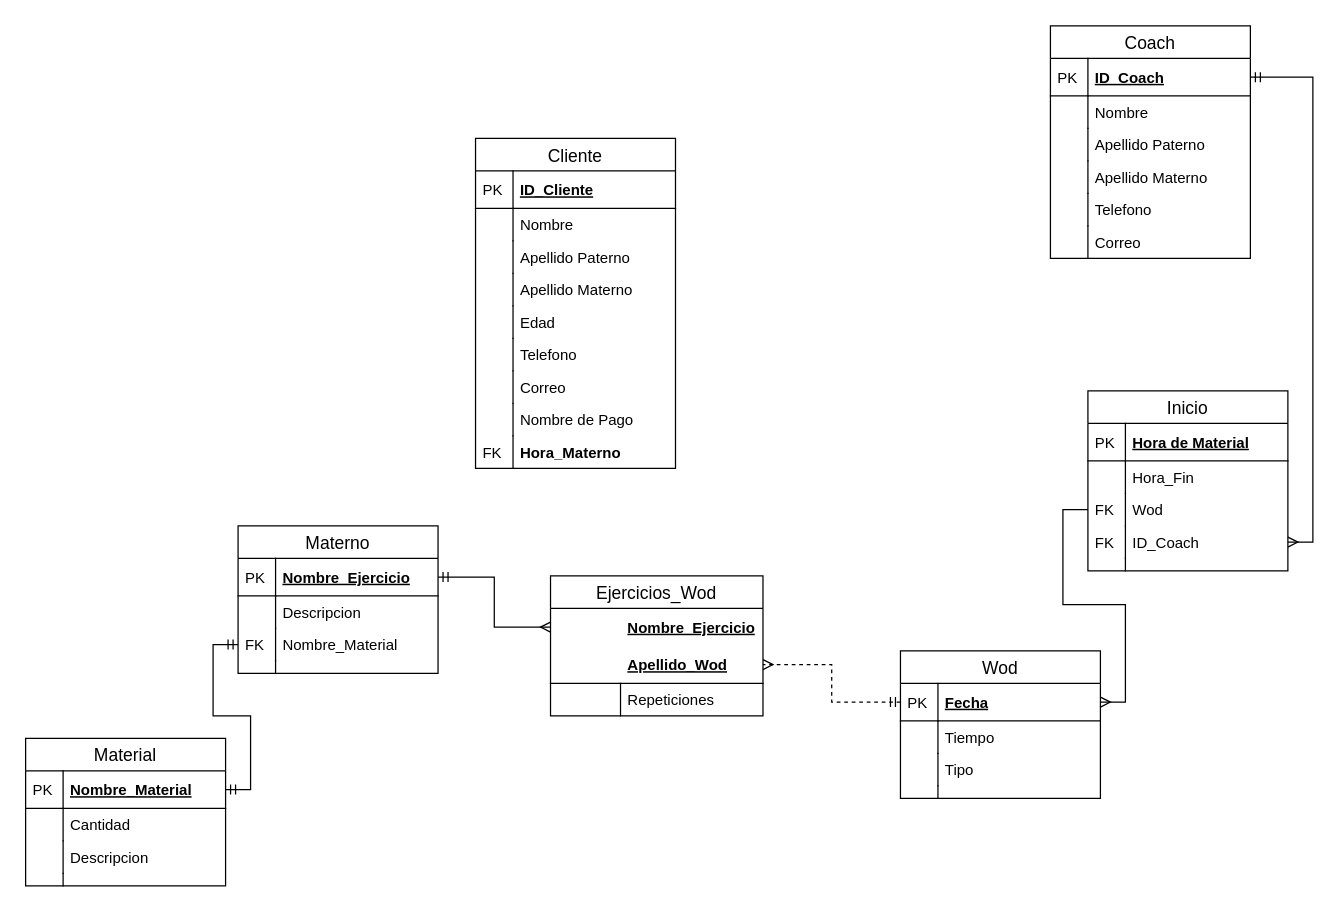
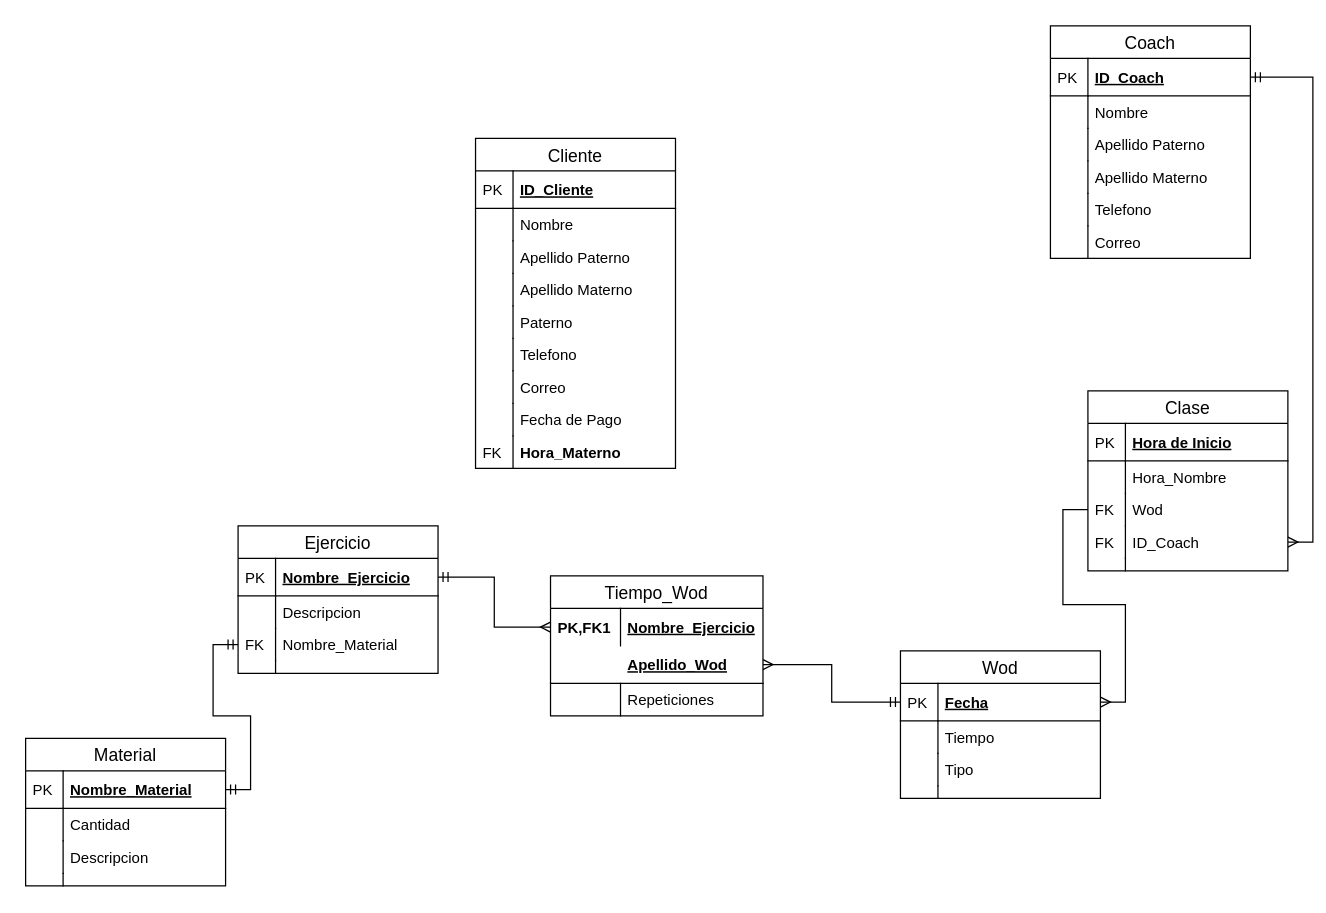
node "Edad": label "Edad" -> "Paterno"
node "Inicio": label "Inicio" -> "Clase"
node "Nombre de Pago": label "Nombre de Pago" -> "Fecha de Pago"
node "Hora de Material": label "Hora de Material" -> "Hora de Inicio"
node "Hora_Fin": label "Hora_Fin" -> "Hora_Nombre"
node "Materno": label "Materno" -> "Ejercicio"
node "Ejercicios_Wod": label "Ejercicios_Wod" -> "Tiempo_Wod"
node "PK,FK1": added
edge "Apellido_Wod" -- "Fecha": style dashed -> solid
